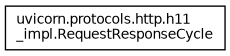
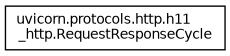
node "uvicorn.protocols.http.h11 _impl.RequestResponseCycle": label "uvicorn.protocols.http.h11 _impl.RequestResponseCycle" -> "uvicorn.protocols.http.h11 _http.RequestResponseCycle"
